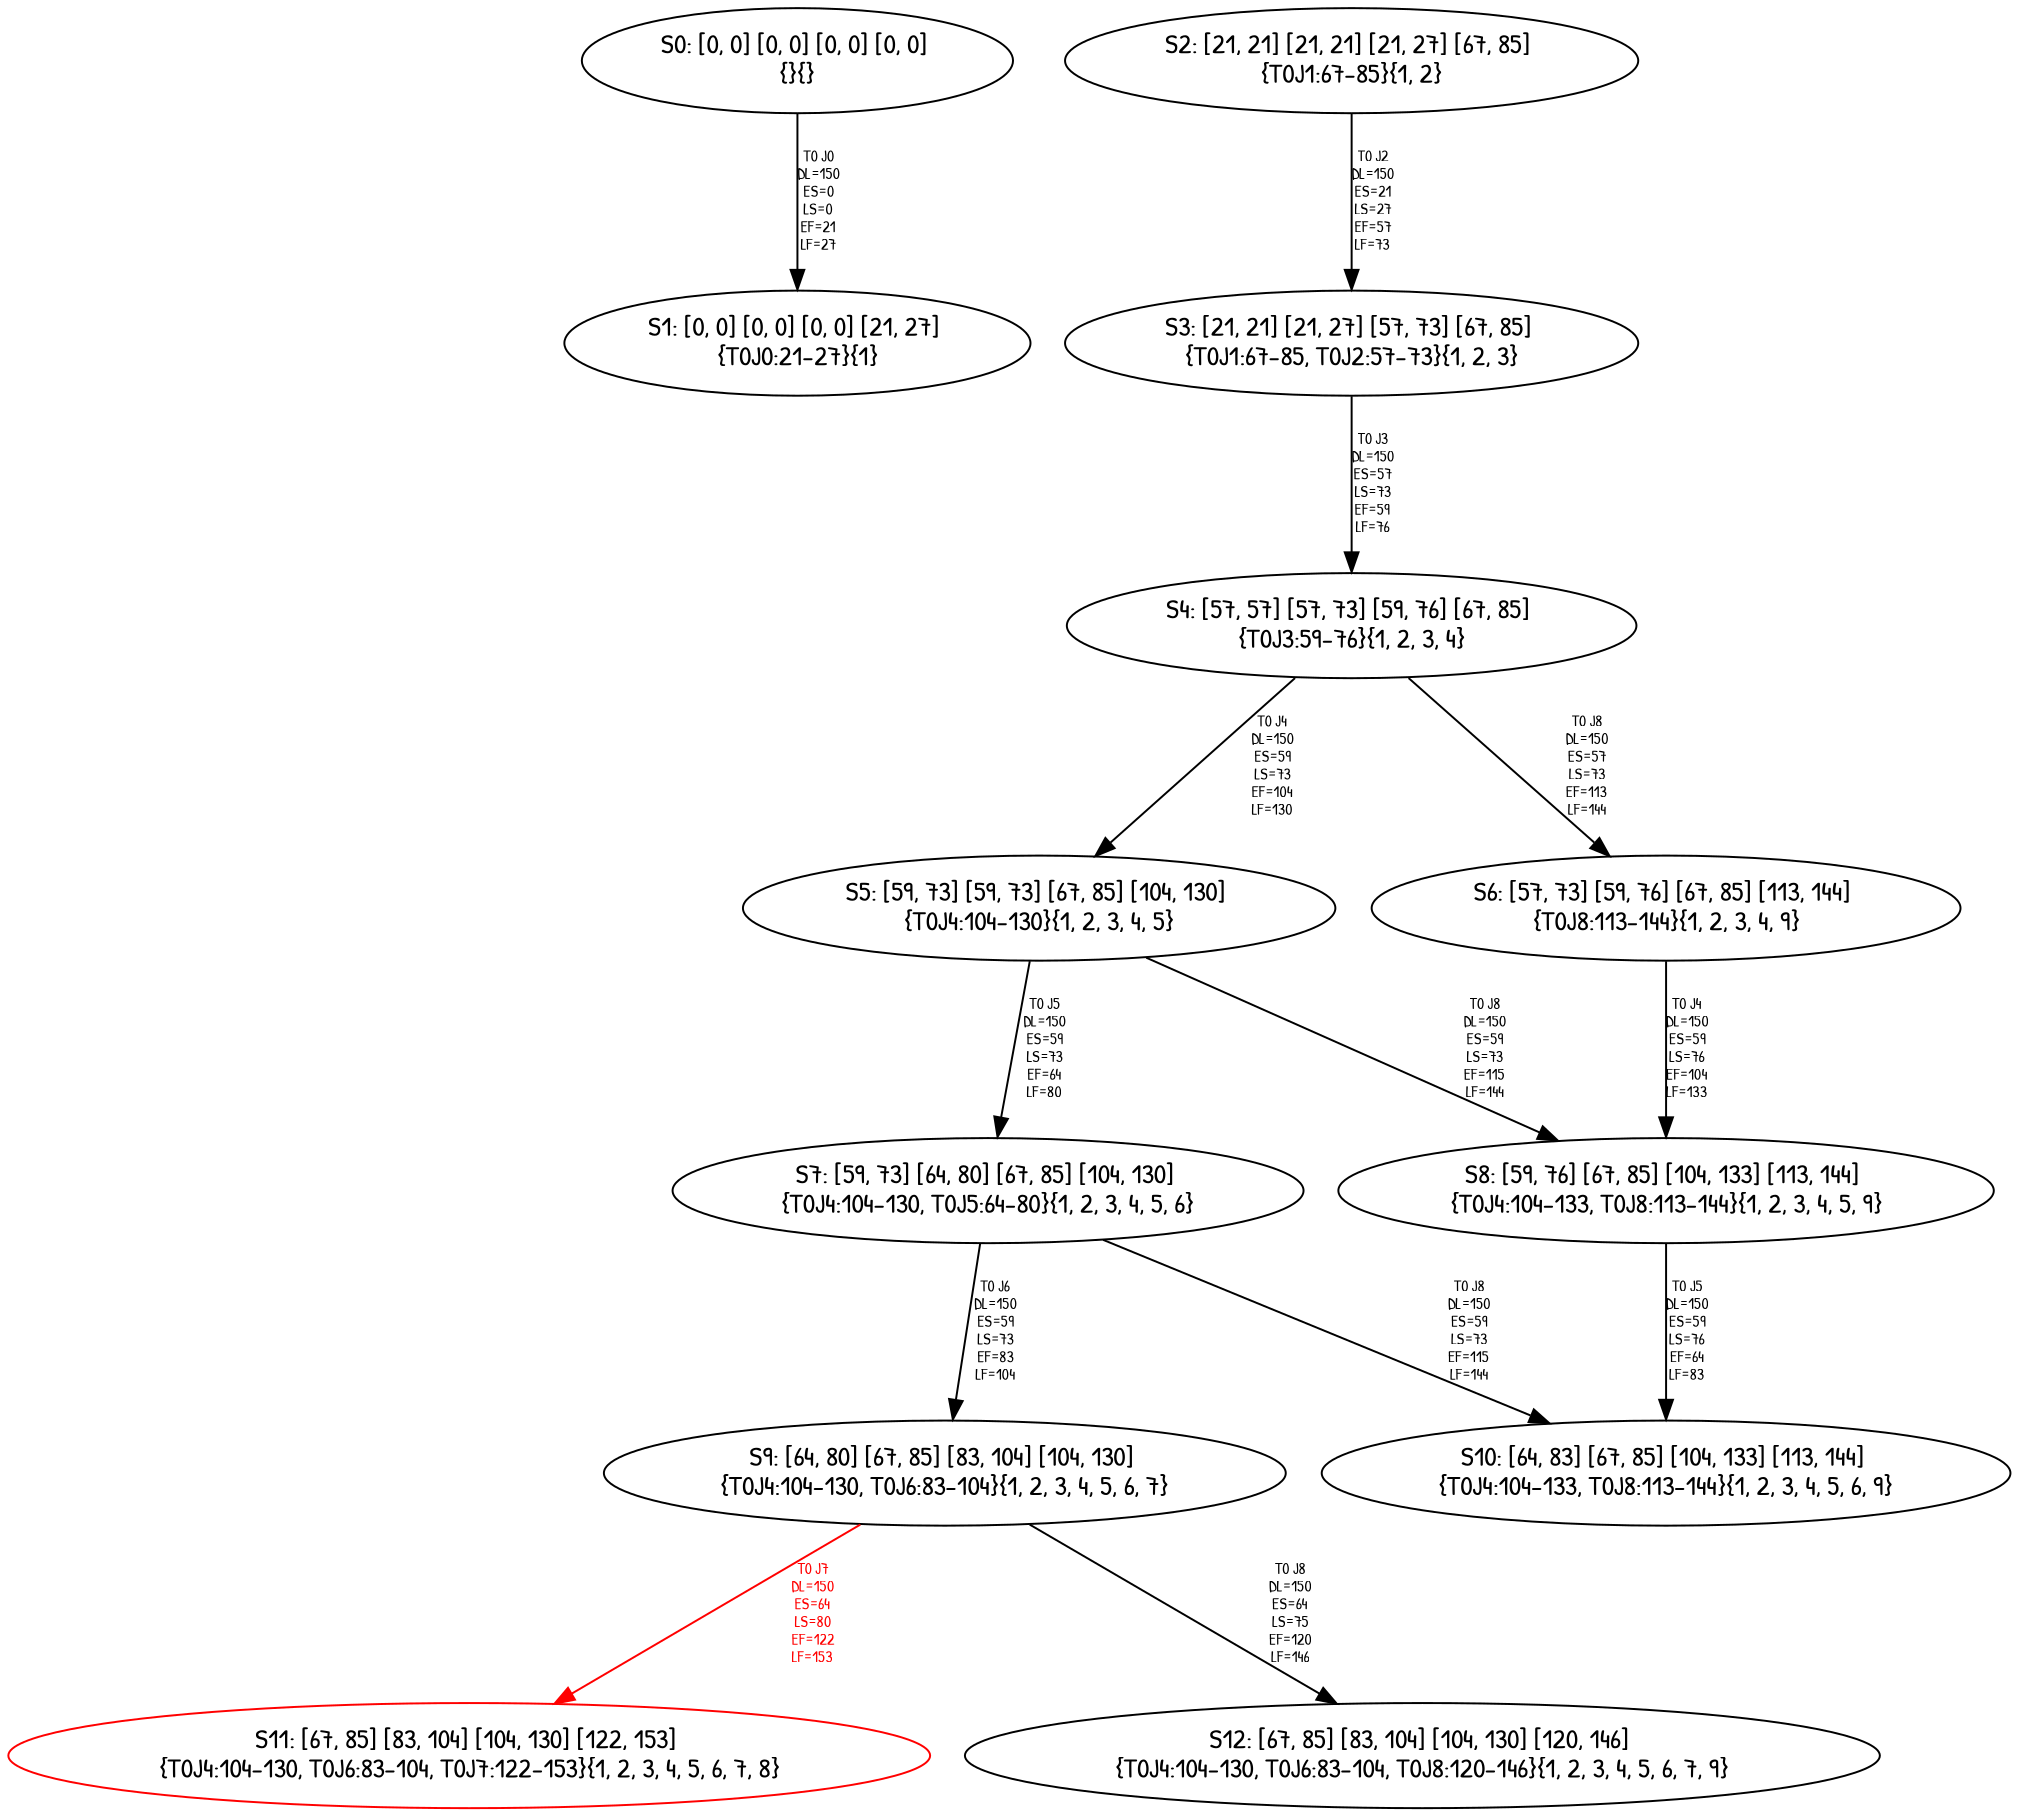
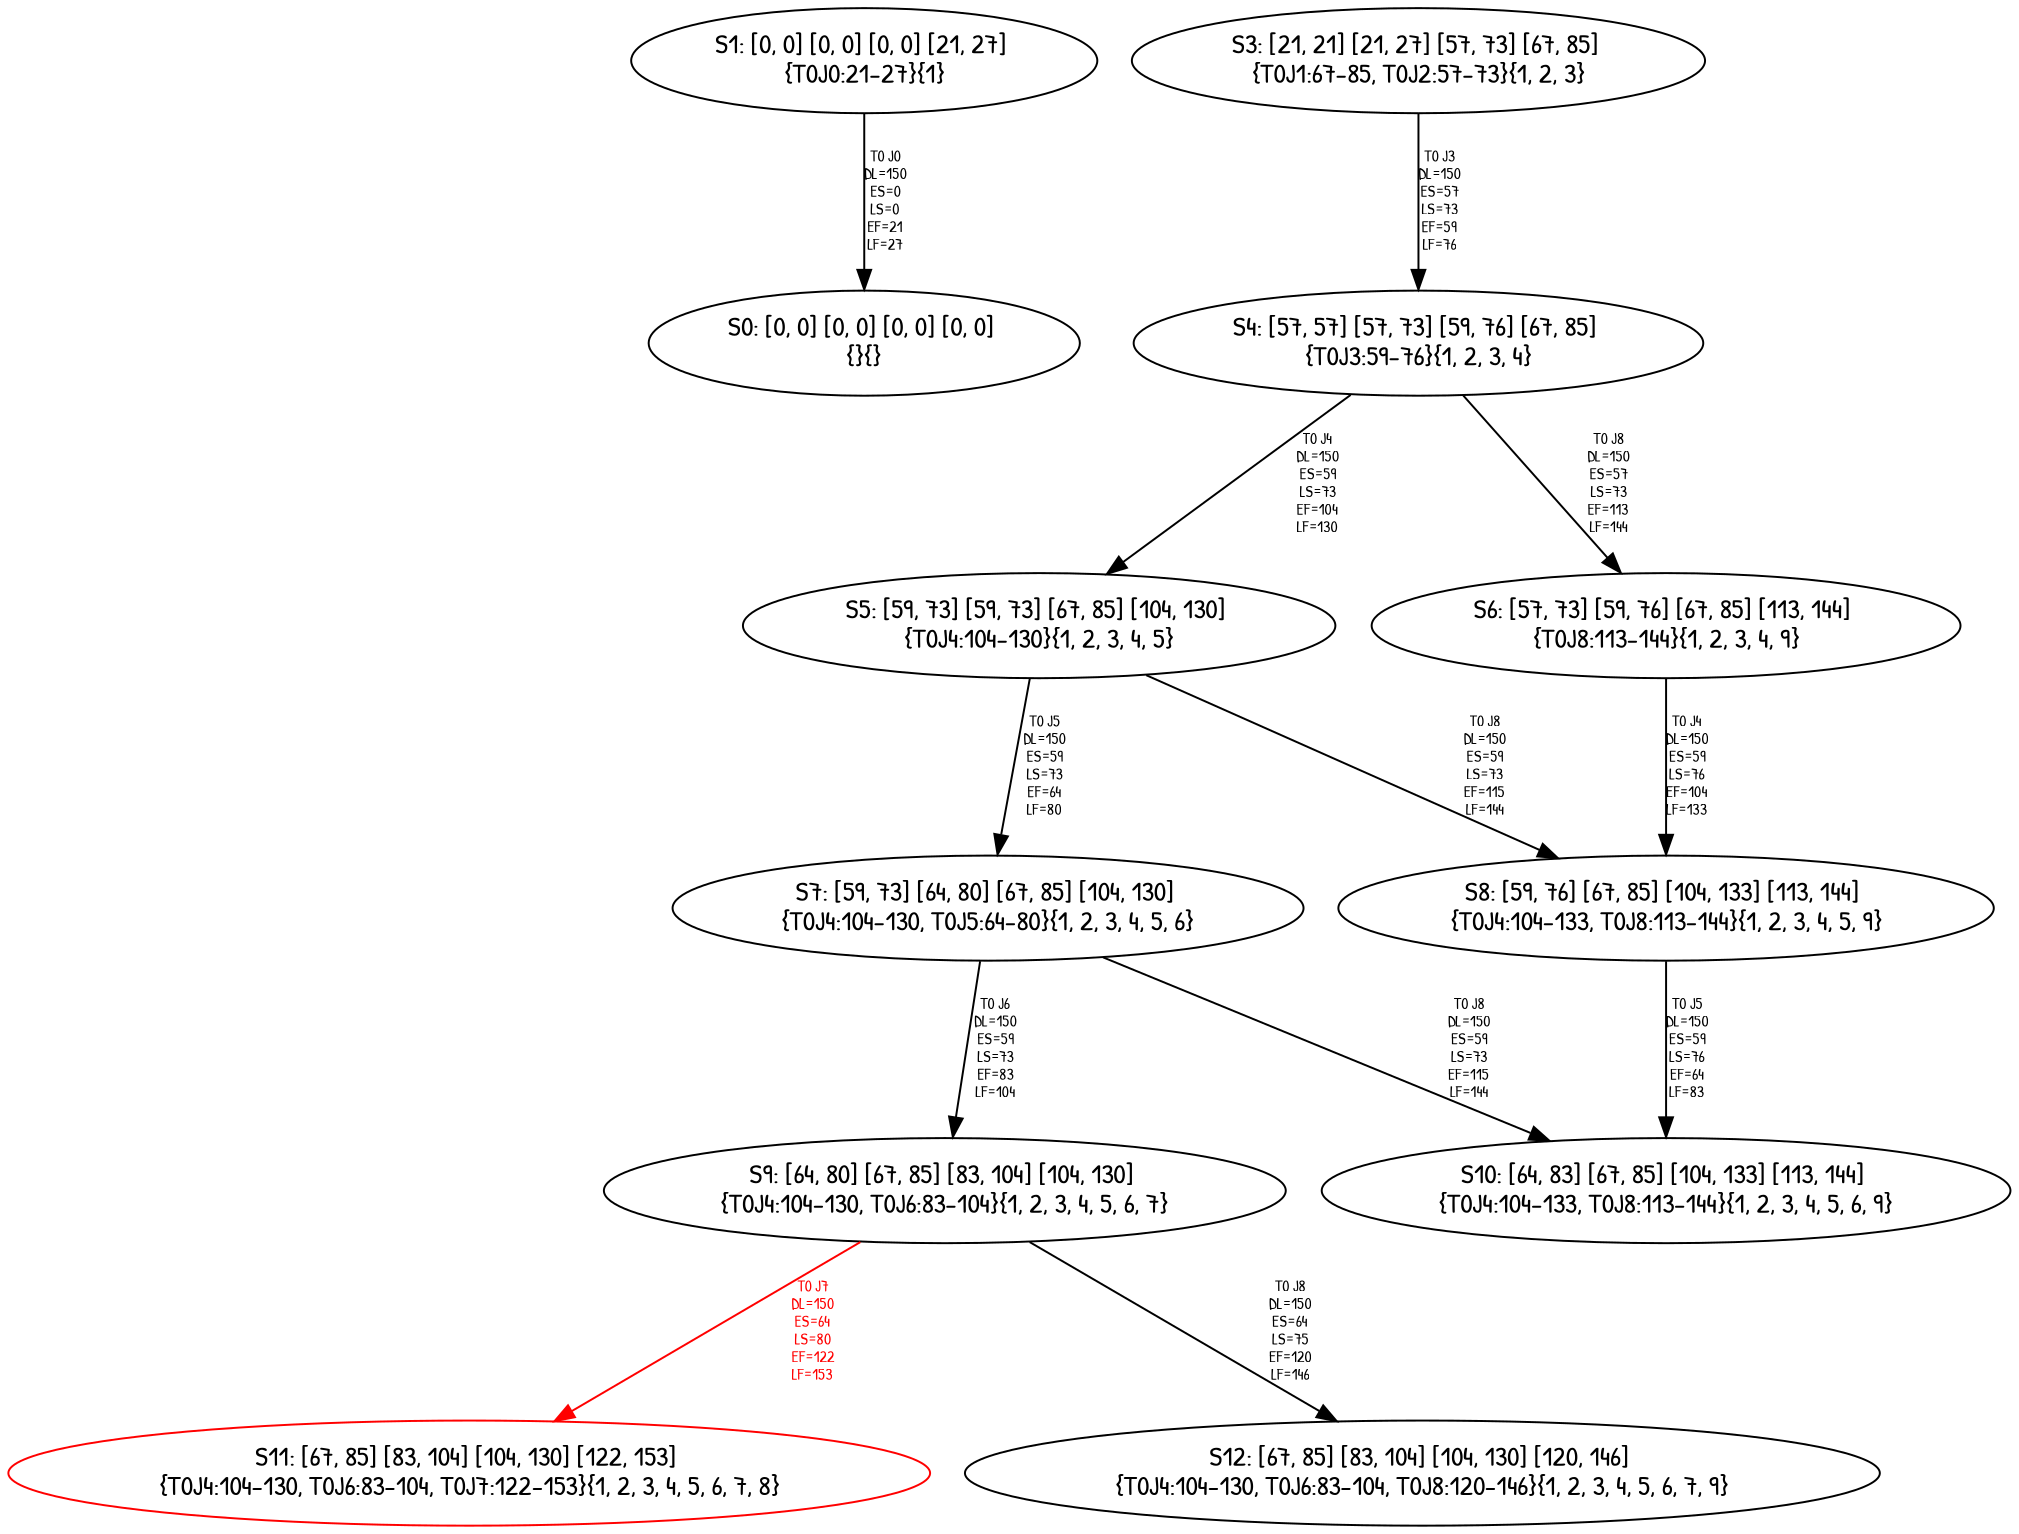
node "S2: [21, 21] [21, 21] [21, 27] [67, 85] {T0J1:67-85}{1, 2}": removed
edge "S0: [0, 0] [0, 0] [0, 0] [0, 0] {}{}" -> "S1: [0, 0] [0, 0] [0, 0] [21, 27] {T0J0:21-27}{1}": reversed
